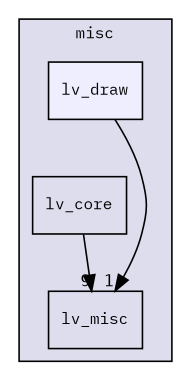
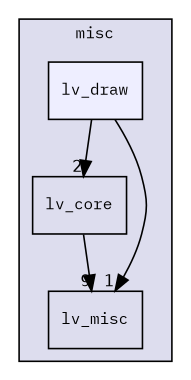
edge "lv_draw" -> "lv_core": added
